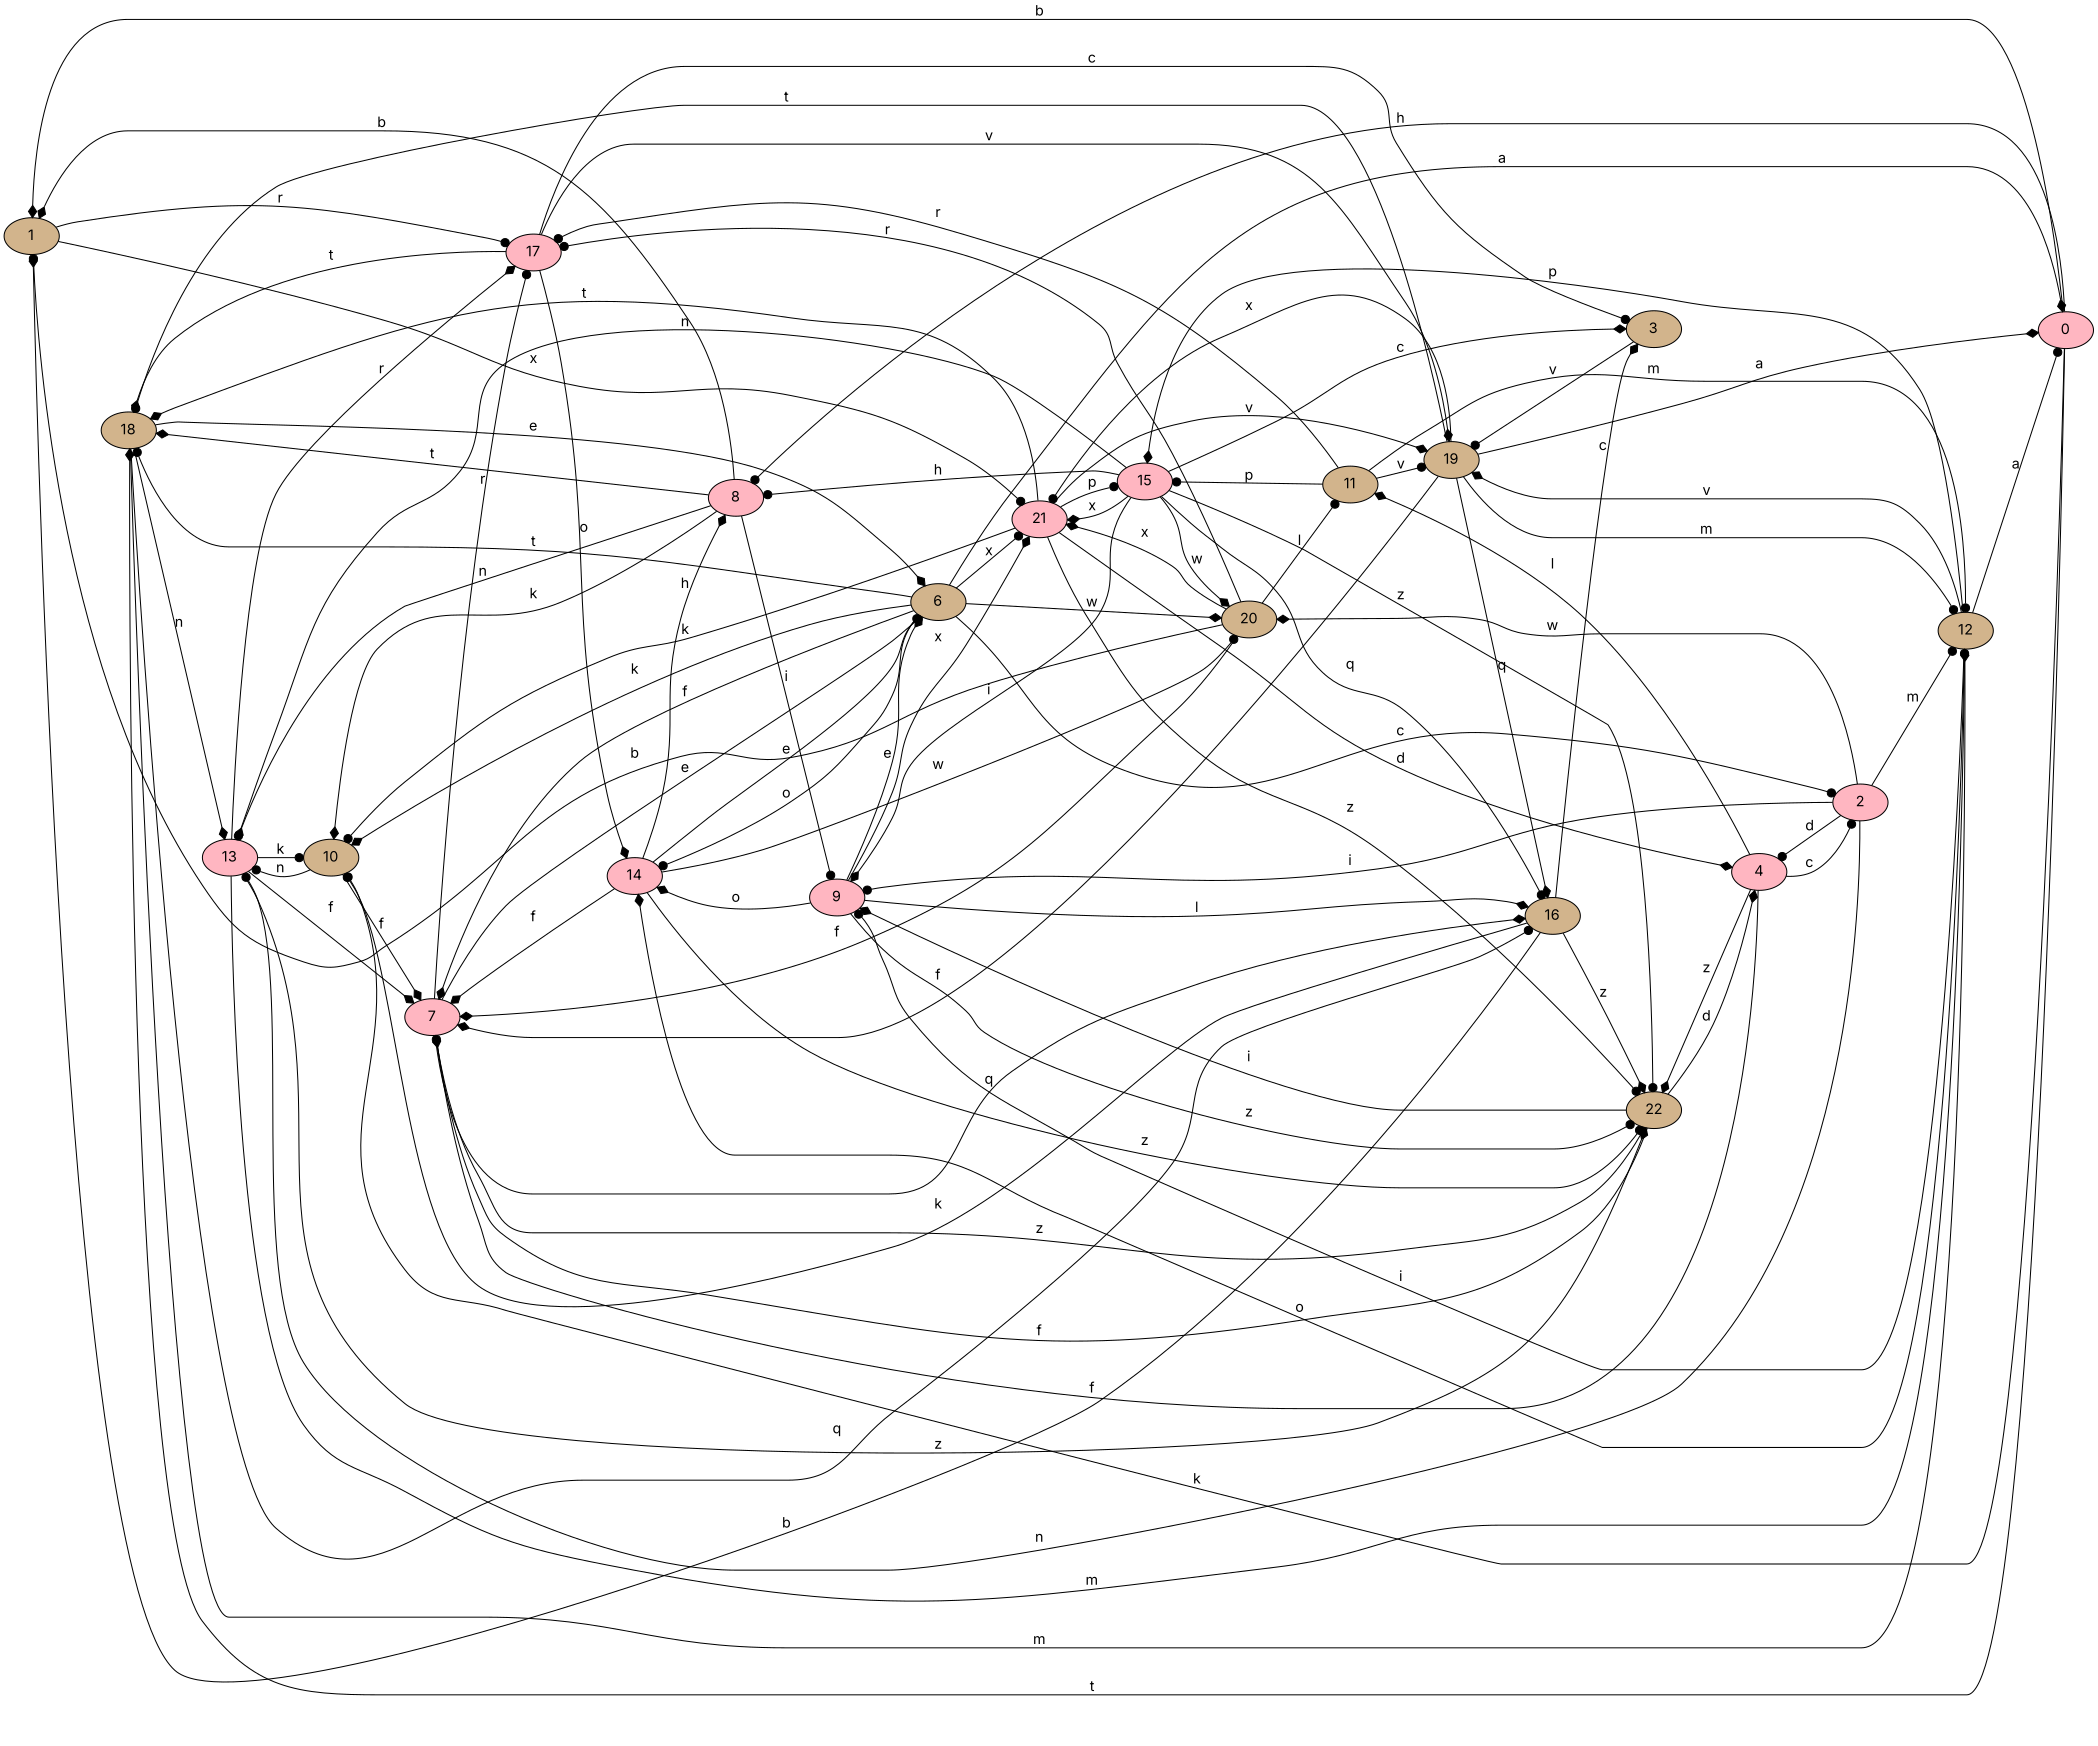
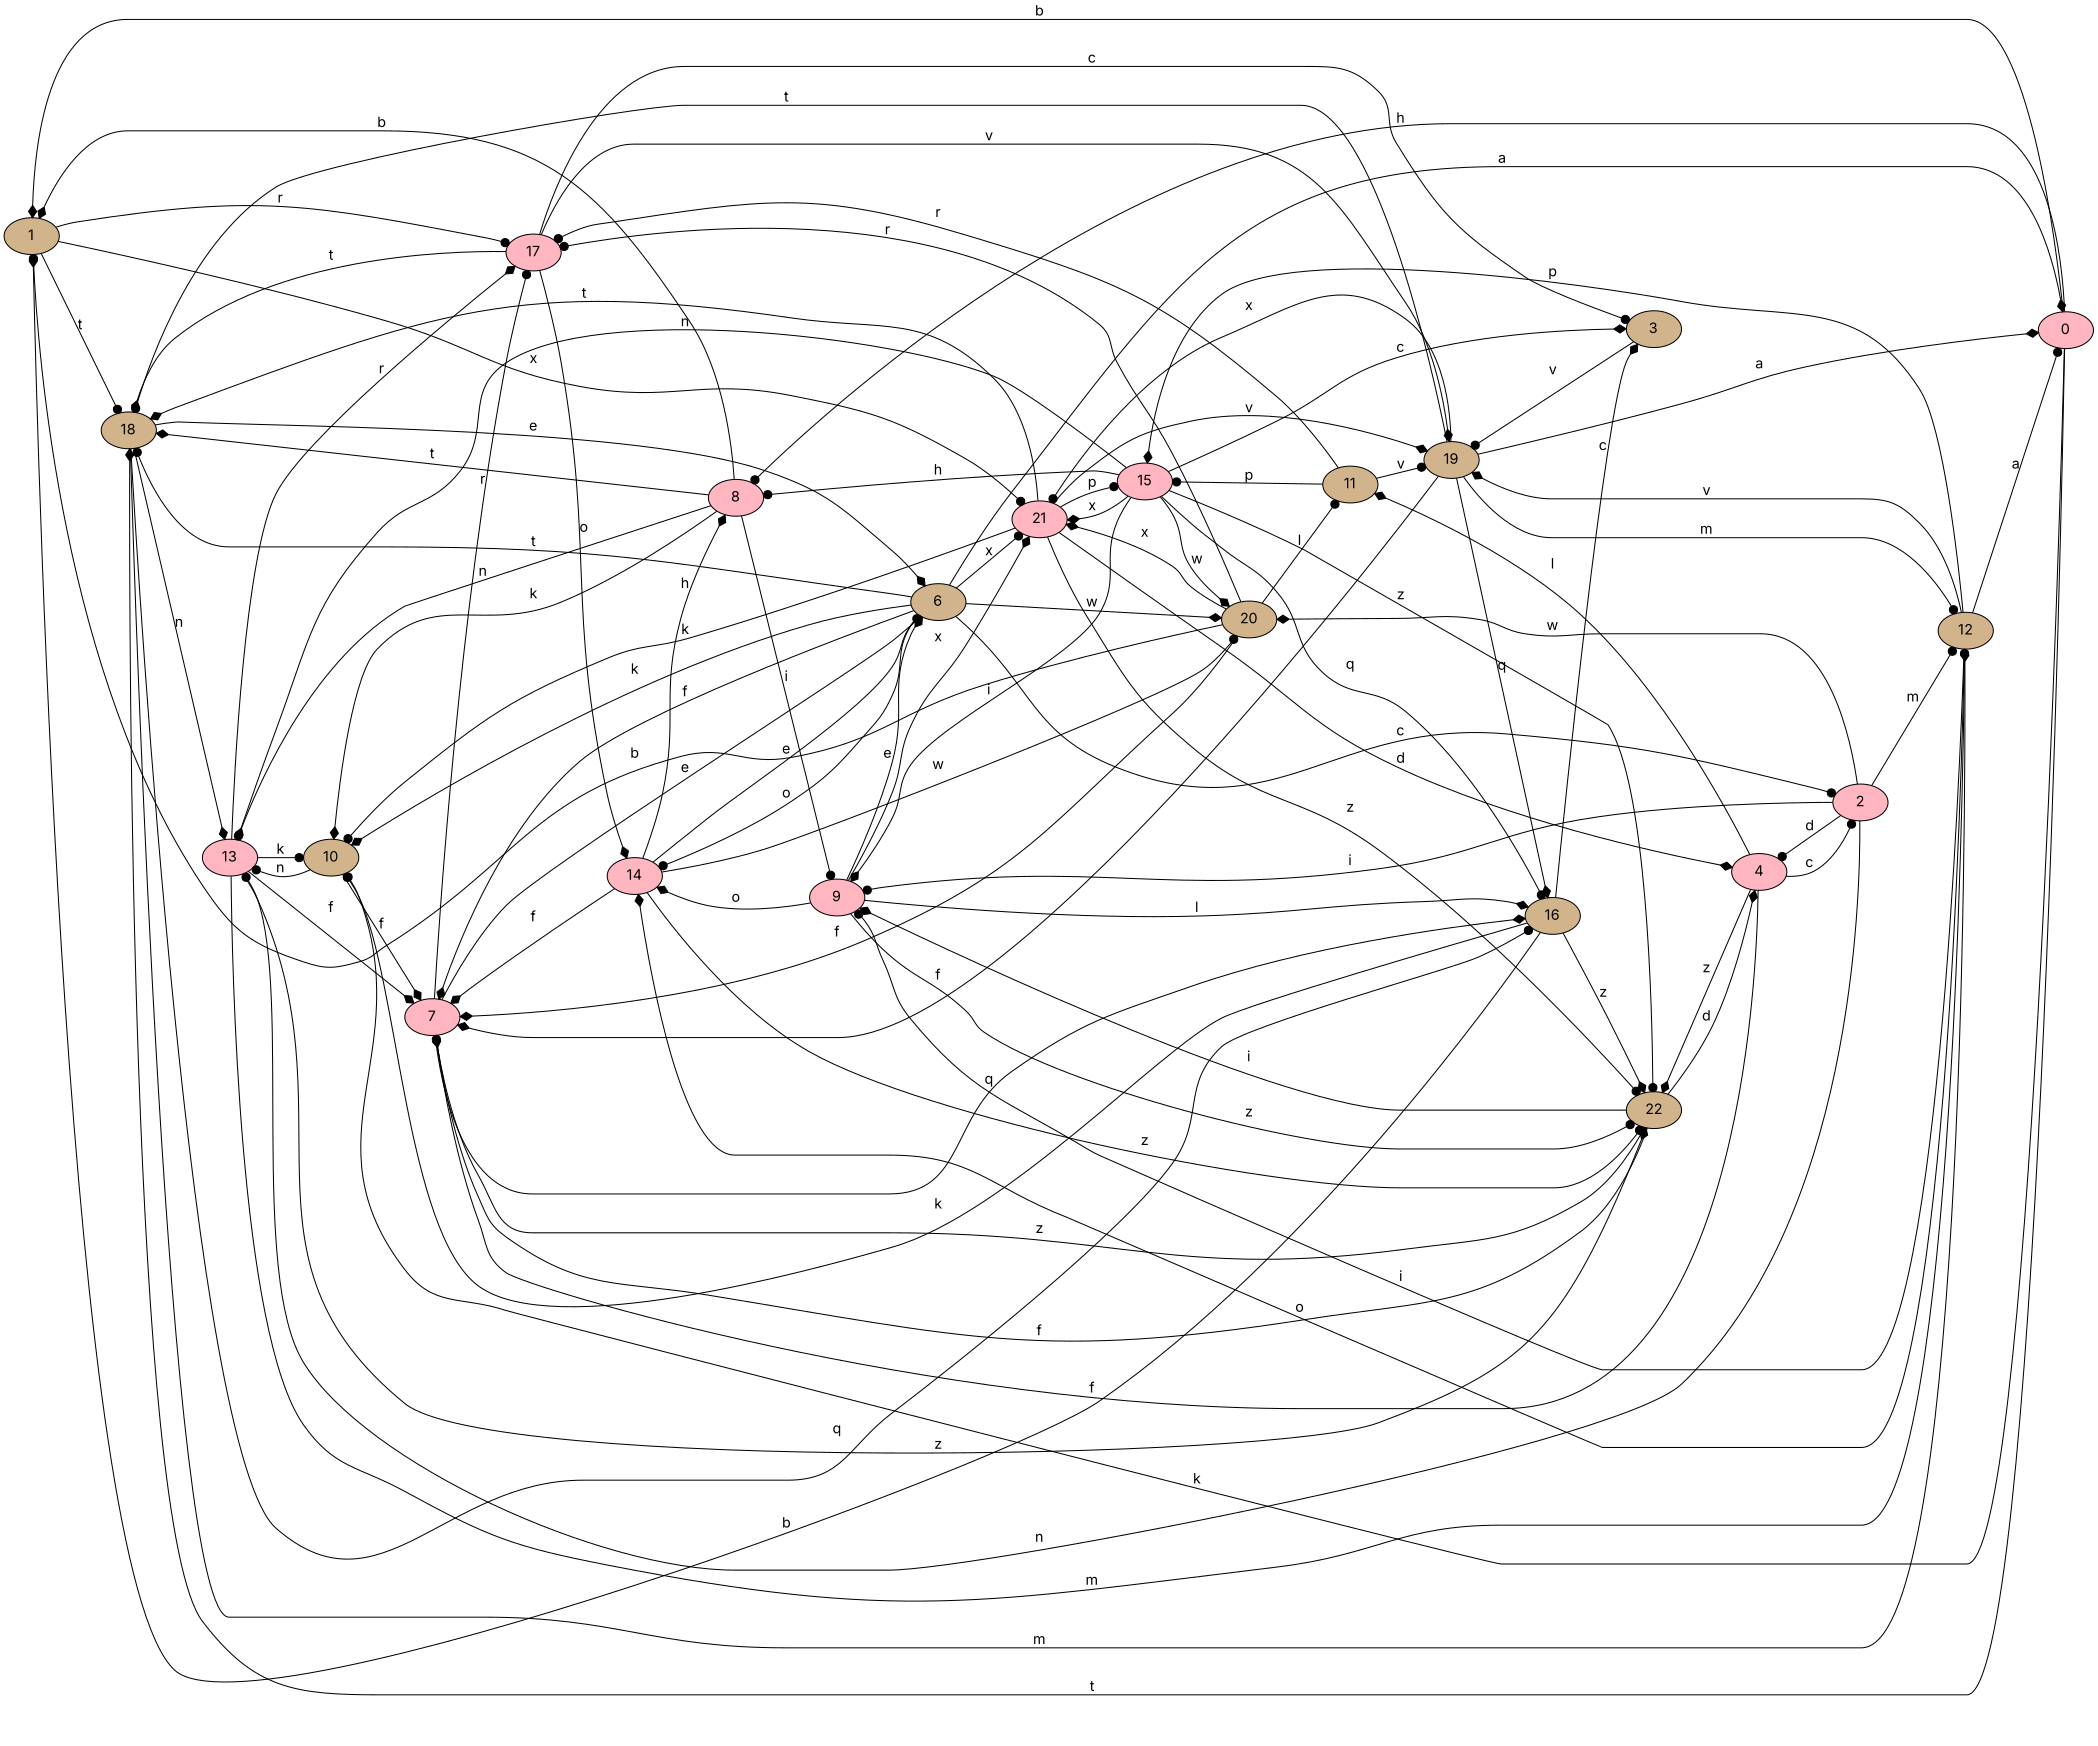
edge "1" -> "18": added, label "t"
edge "11" -> "12": removed, label "m"
